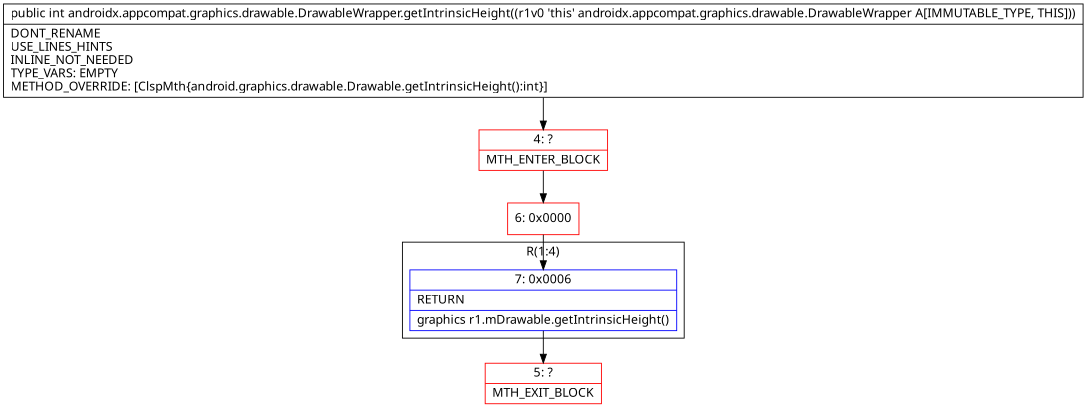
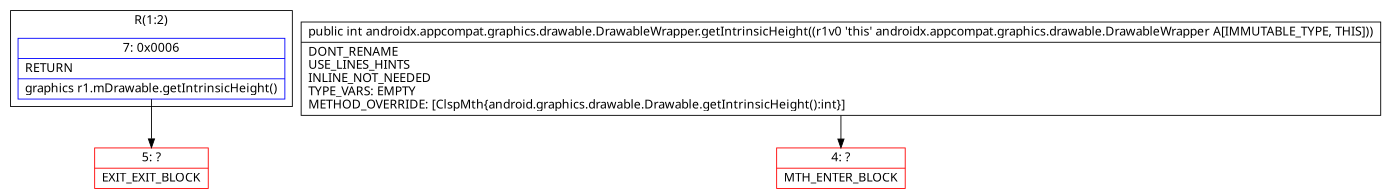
node "6: 0x0000": removed
cluster "R(1:4)": label "R(1:4)" -> "R(1:2)"
node "5: ?": text "MTH_EXIT_BLOCK" -> "EXIT_EXIT_BLOCK"
